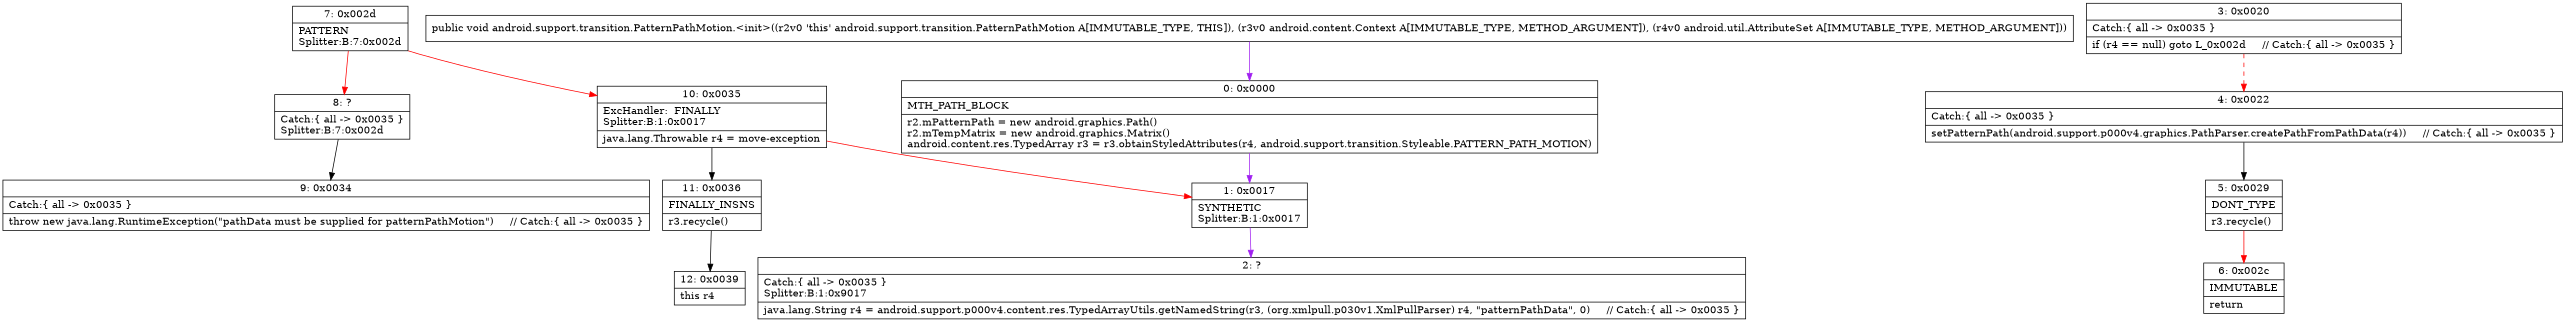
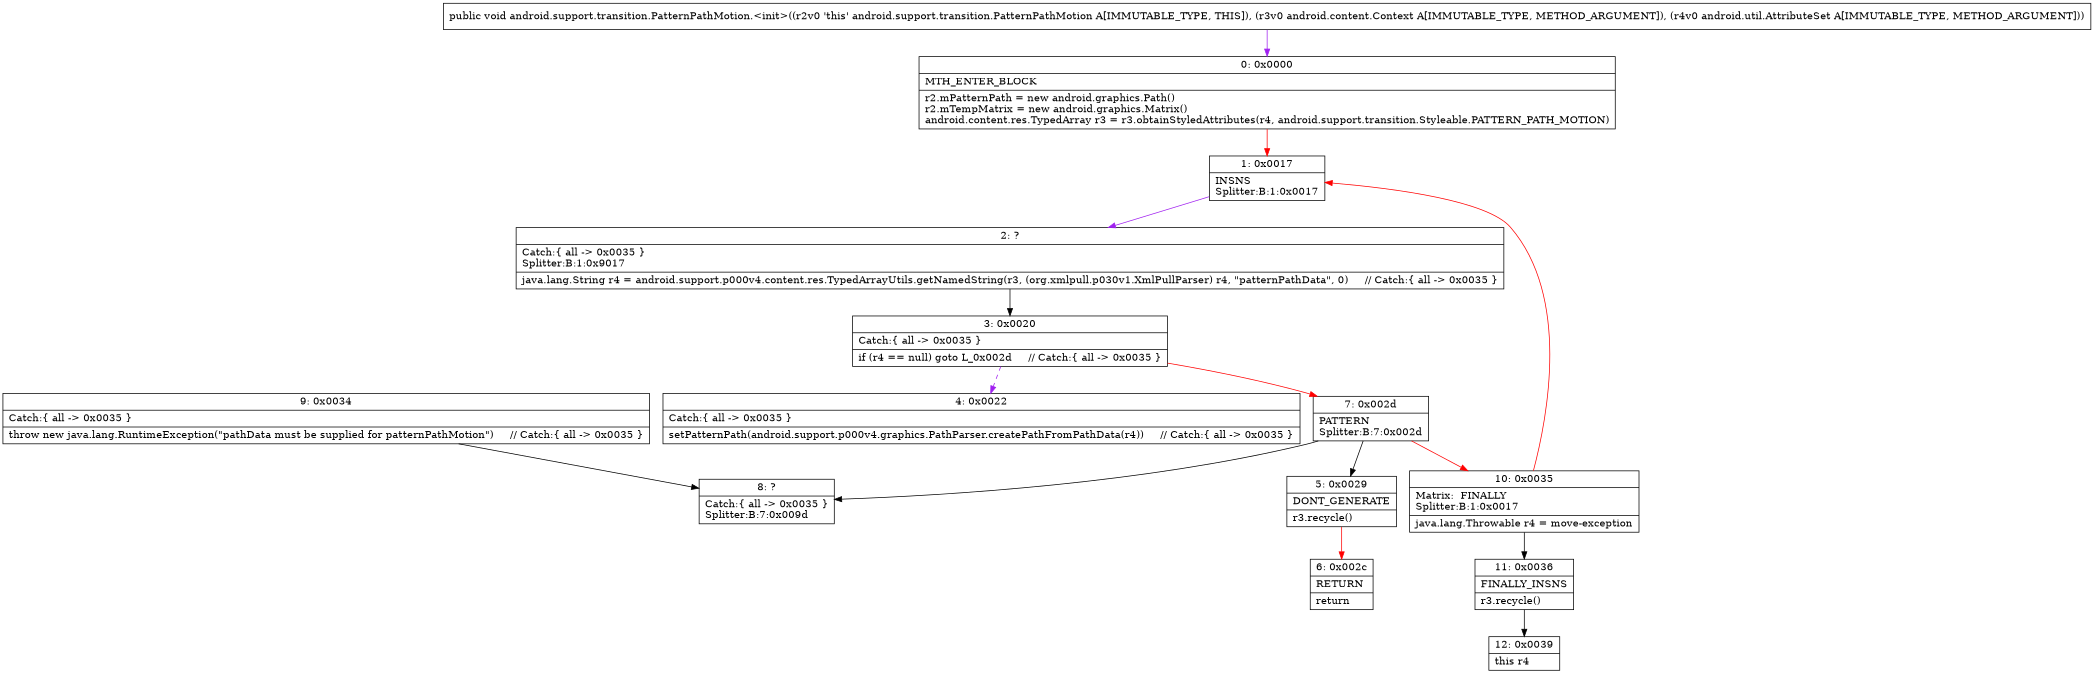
edge "7: 0x002d" -> "8: ?": color red -> black
edge "3: 0x0020" -> "4: 0x0022": color red -> purple
node "0: 0x0000": text "MTH_PATH_BLOCK" -> "MTH_ENTER_BLOCK"
node "10: 0x0035": text "ExcHandler:  FINALLY" -> "Matrix:  FINALLY"
node "8: ?": text "Splitter:B:7:0x002d" -> "Splitter:B:7:0x009d"
edge "8: ?" -> "9: 0x0034": reversed
edge "4: 0x0022" -> "5: 0x0029": now "7: 0x002d" -> "5: 0x0029"
edge "0: 0x0000" -> "1: 0x0017": color purple -> red
node "5: 0x0029": text "DONT_TYPE" -> "DONT_GENERATE"
node "1: 0x0017": text "SYNTHETIC" -> "INSNS"
node "6: 0x002c": text "IMMUTABLE" -> "RETURN"
edge "2: ?" -> "3: 0x0020": added
edge "3: 0x0020" -> "7: 0x002d": added
